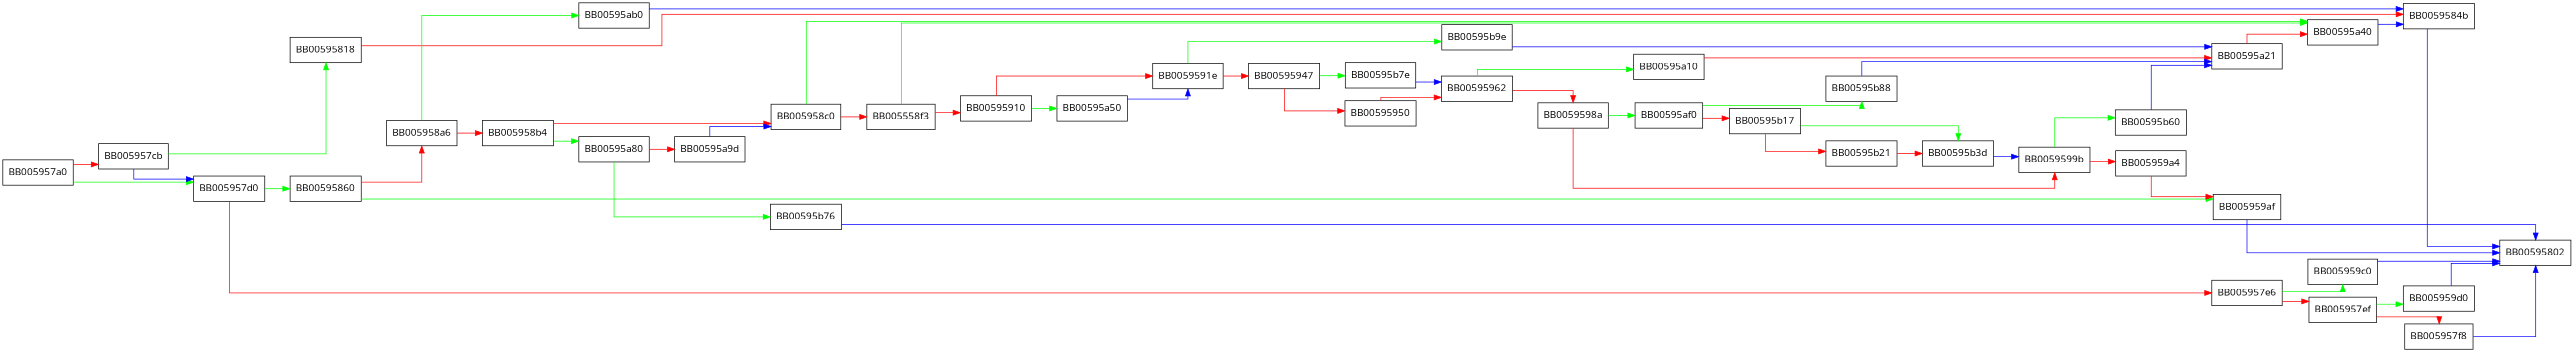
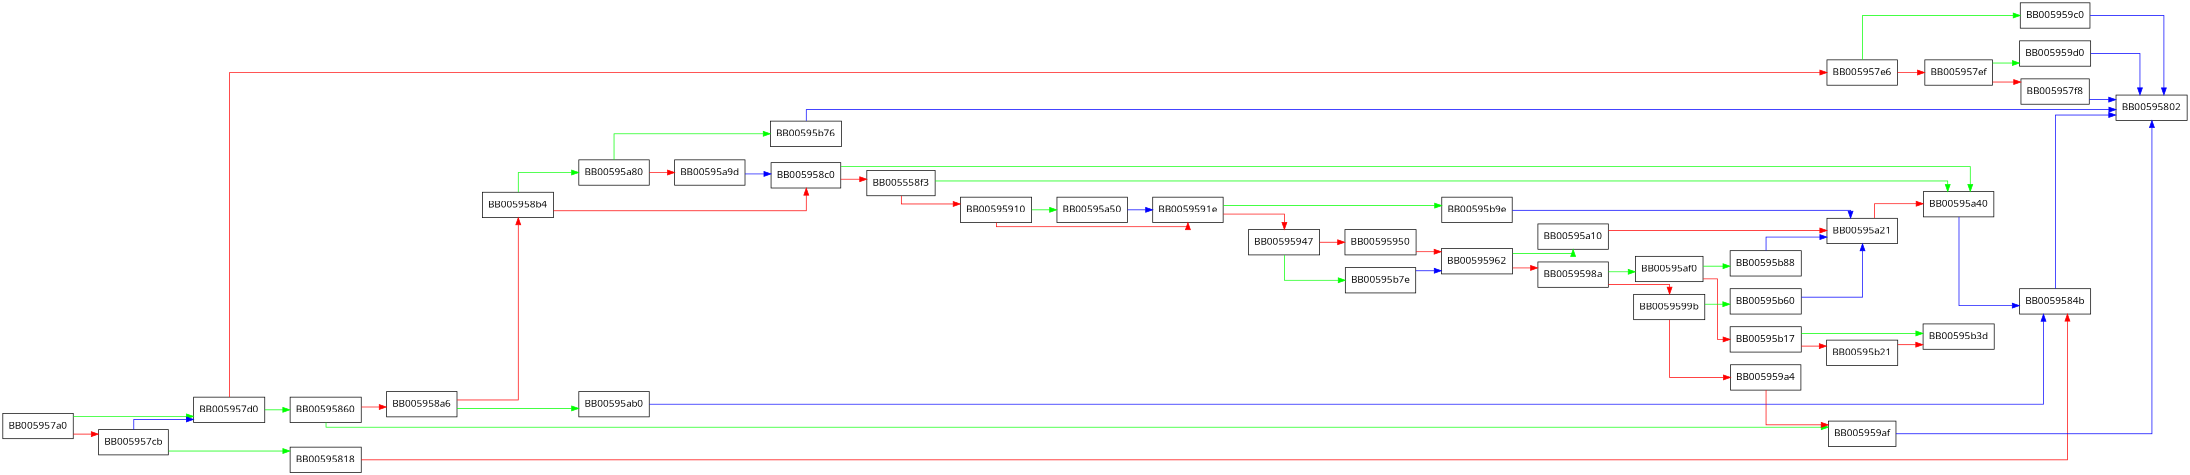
edge "BB00595b3d" -> "BB0059599b": removed
